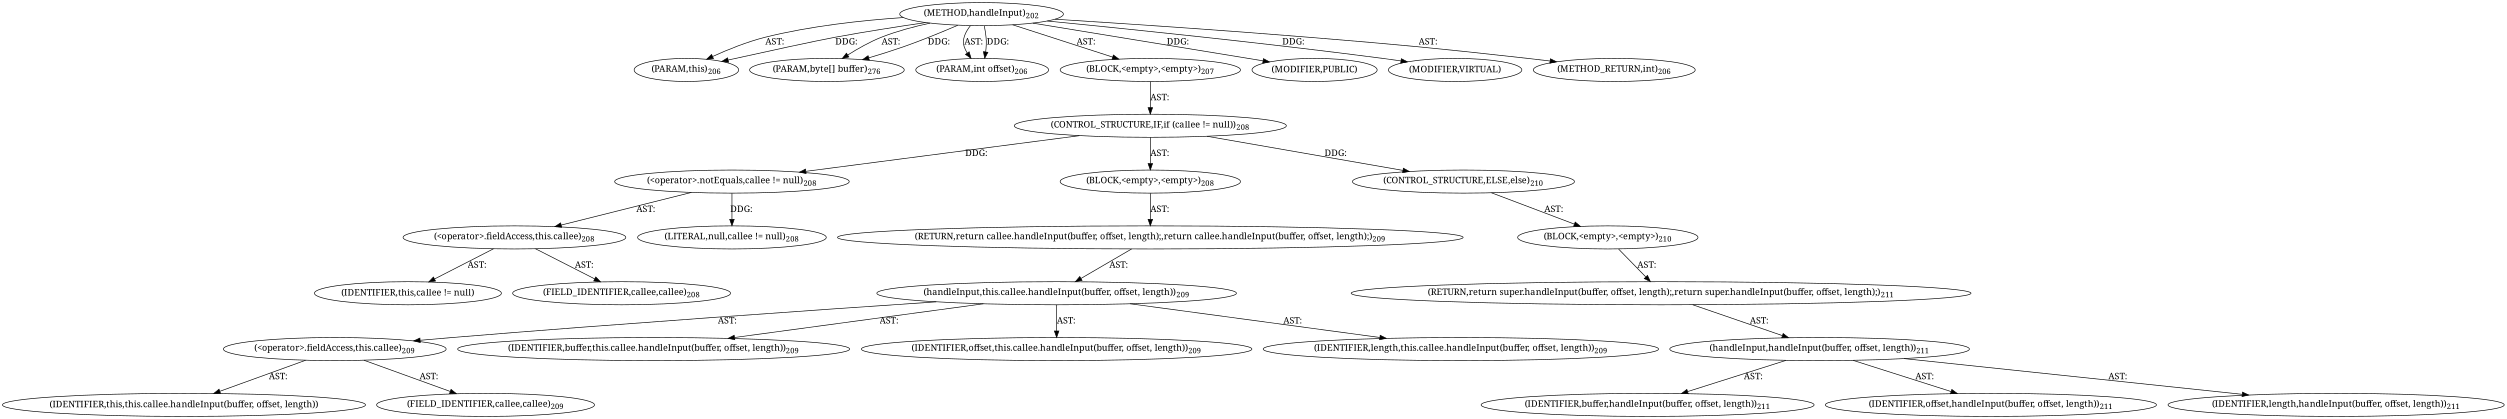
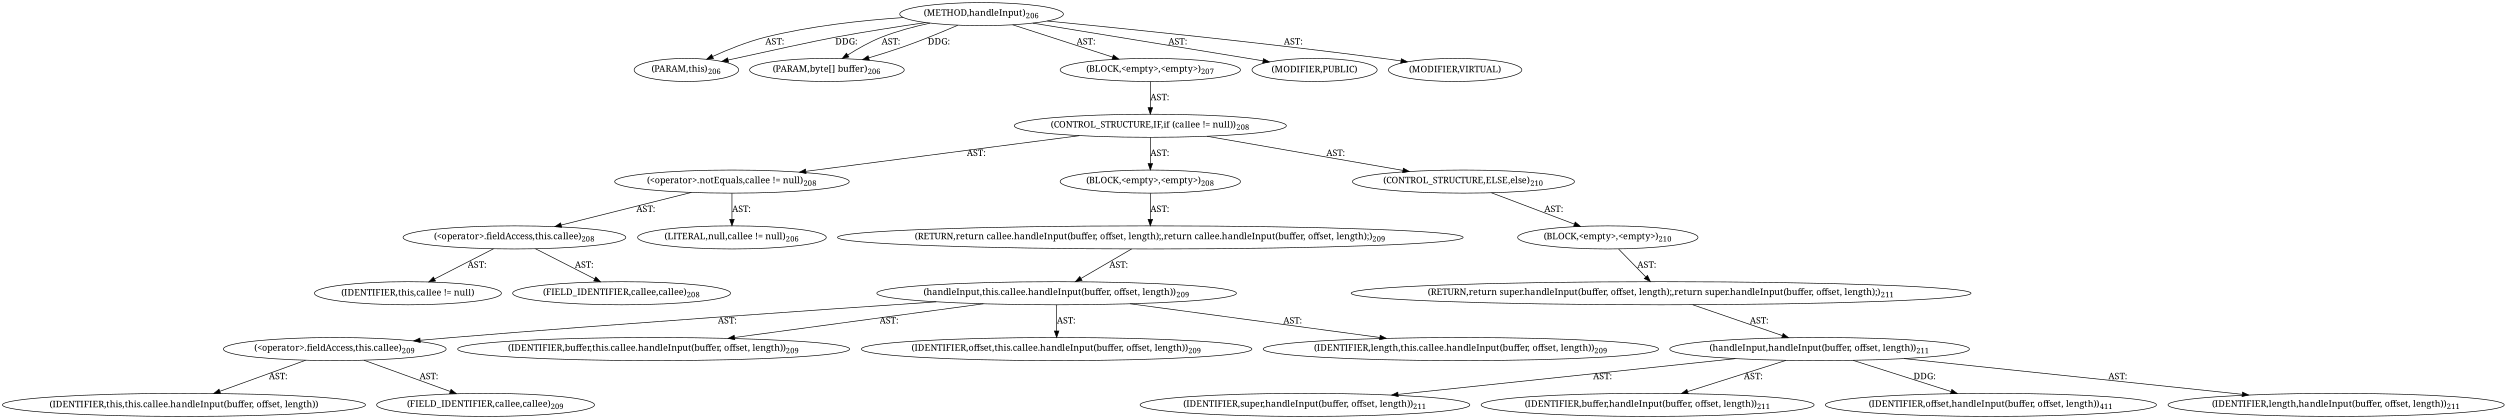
node "(METHOD,handleInput)": text "202" -> "206"
edge "(METHOD,handleInput)" -> "(MODIFIER,PUBLIC)": label "DDG: " -> "AST: "
edge "(METHOD,handleInput)" -> "(MODIFIER,VIRTUAL)": label "DDG: " -> "AST: "
node "(PARAM,byte[] buffer)": text "276" -> "206"
node "(PARAM,int offset)": removed
node "(METHOD_RETURN,int)": removed
edge "(CONTROL_STRUCTURE,IF,if (callee != null))" -> "(<operator>.notEquals,callee != null)": label "DDG: " -> "AST: "
edge "(CONTROL_STRUCTURE,IF,if (callee != null))" -> "(CONTROL_STRUCTURE,ELSE,else)": label "DDG: " -> "AST: "
edge "(<operator>.notEquals,callee != null)" -> "(LITERAL,null,callee != null)": label "DDG: " -> "AST: "
node "(LITERAL,null,callee != null)": text "208" -> "206"
edge "(handleInput,handleInput(buffer, offset, length))" -> "(IDENTIFIER,offset,handleInput(buffer, offset, length))": label "AST: " -> "DDG: "
node "(IDENTIFIER,offset,handleInput(buffer, offset, length))": text "211" -> "411"
node "(IDENTIFIER,super,handleInput(buffer, offset, length))": added
